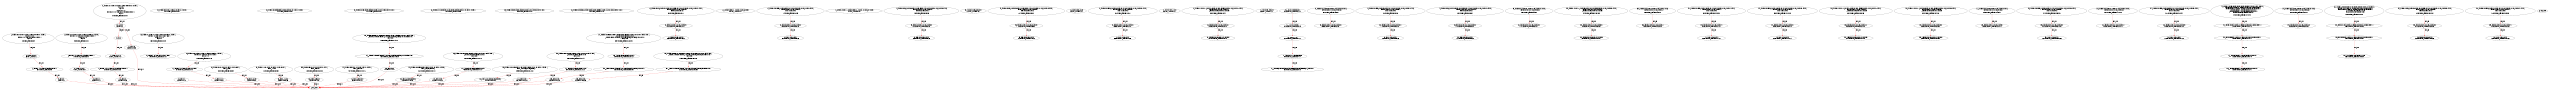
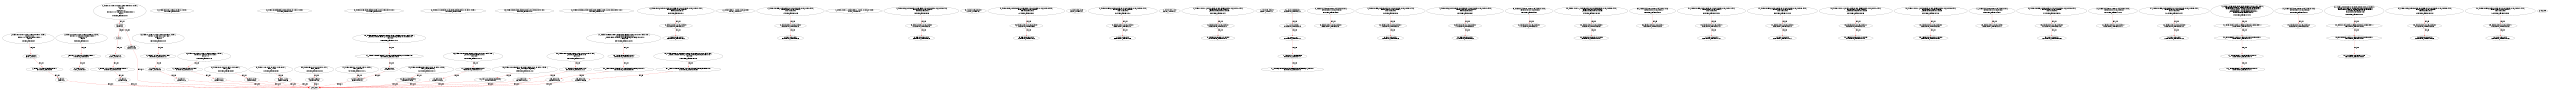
node "22_ uint256 c = a / b; 160-new_variable-23-23": added
node "10_ return c; 85-return-11-11": removed
edge "165_ return true; 1241-return-166-166" -> "0_ exit_node": now "165_ return true; 1241-return-166-166" -> "112_ return _totalSupply; 806-return-113-113"
